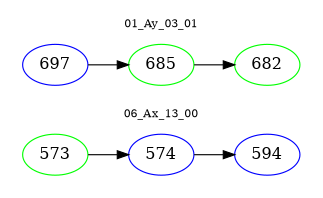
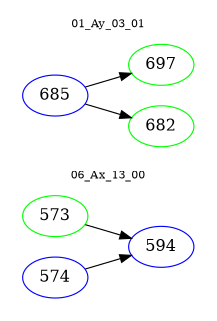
node "697": color blue -> green
edge "697" -> "685": reversed
node "685": color green -> blue
edge "573" -> "574": now "573" -> "594"
